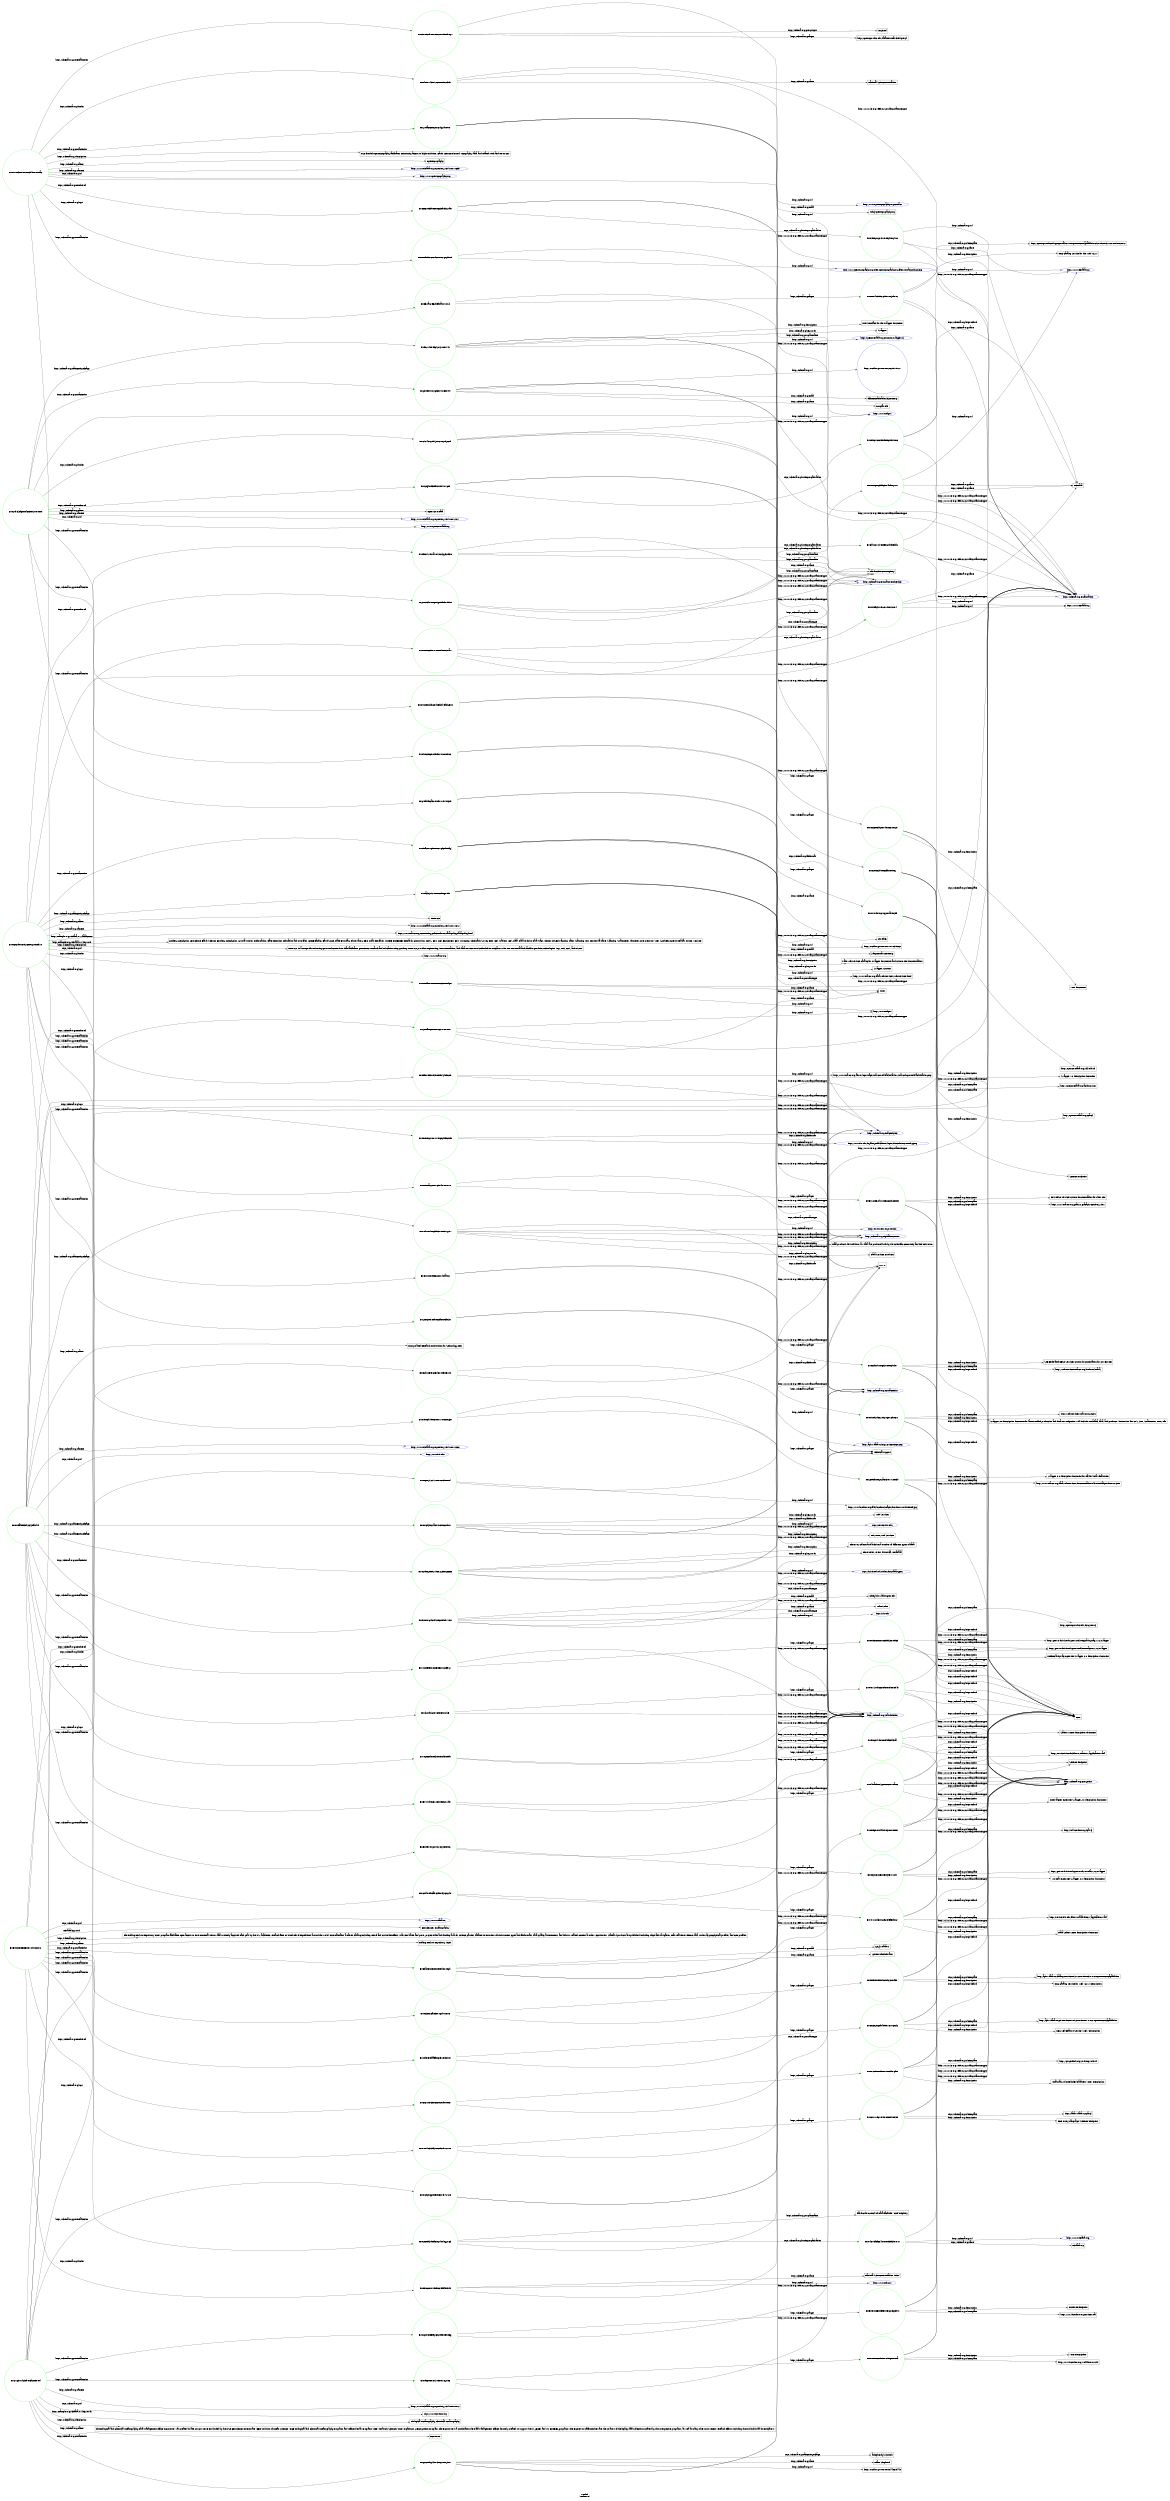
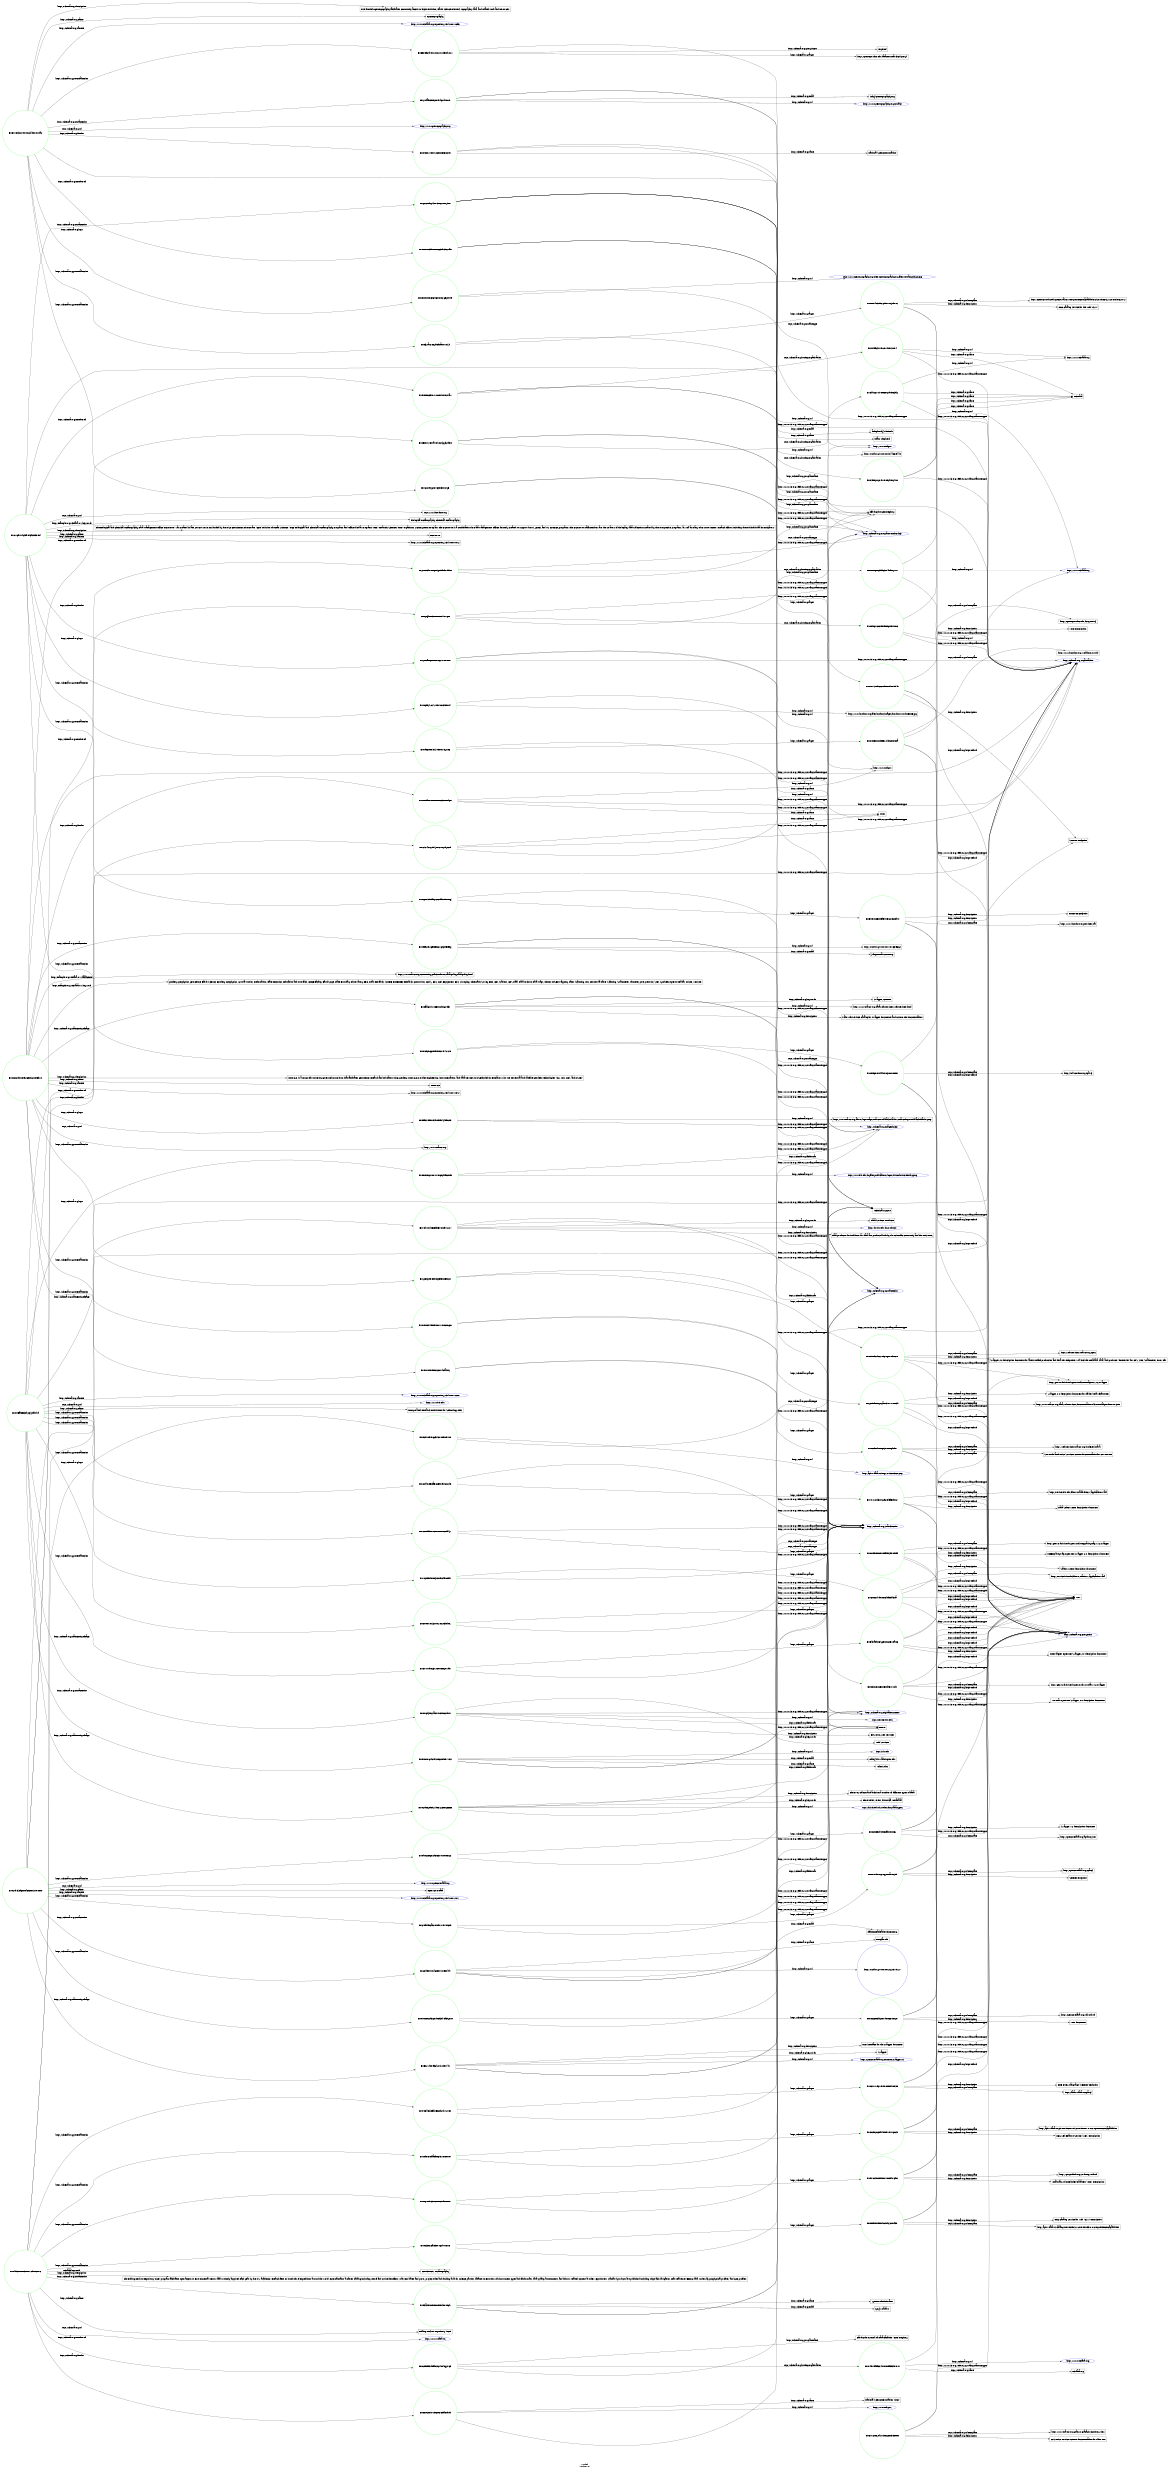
node "Jim Riley": removed
node "B_:FmEFavJUn7MJiH4TVX1m1t": removed
edge "B_:J6GzLh2JSlAM3Bq7nR1y9K" -> "ashepherd@whoi.edu": label "http://schema.org/mainEntityOfPage" -> "http://schema.org/email"
